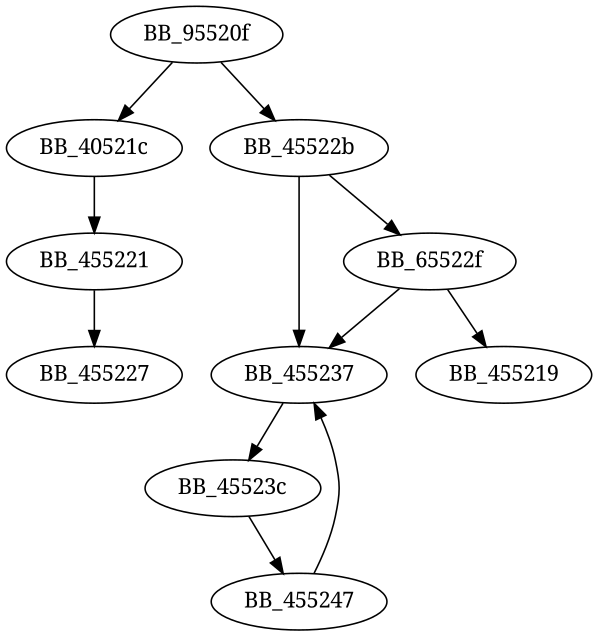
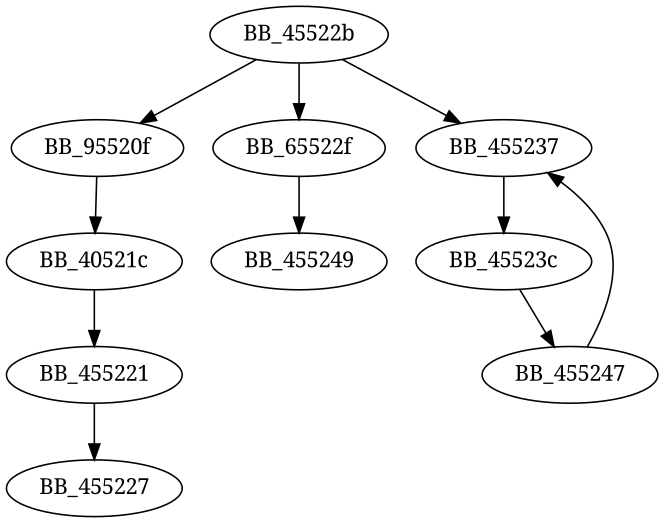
edge "BB_95520f" -> "BB_45522b": reversed
edge "BB_65522f" -> "BB_455237": removed
node "BB_455219": label "BB_455219" -> "BB_455249"
